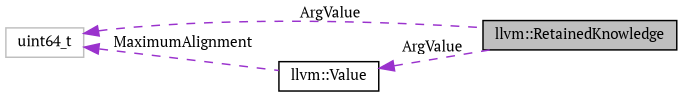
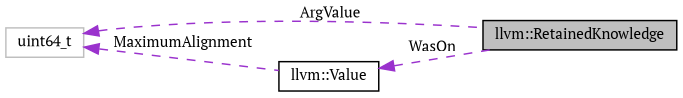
edge "llvm::RetainedKnowledge" -> "llvm::Value": label " ArgValue" -> " WasOn"
